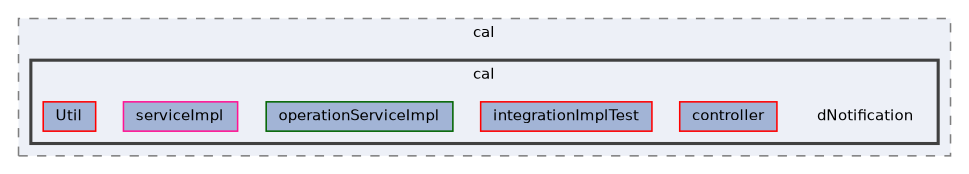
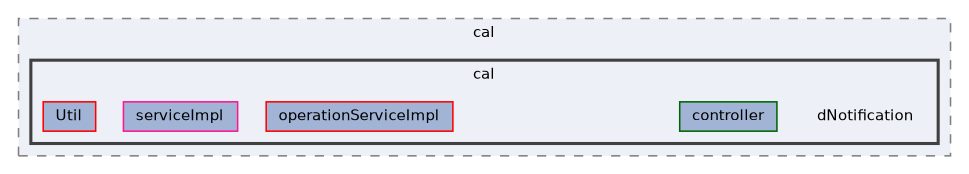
node "operationServiceImpl": color darkgreen -> red
node "integrationImplTest": removed
node "controller": color red -> darkgreen
